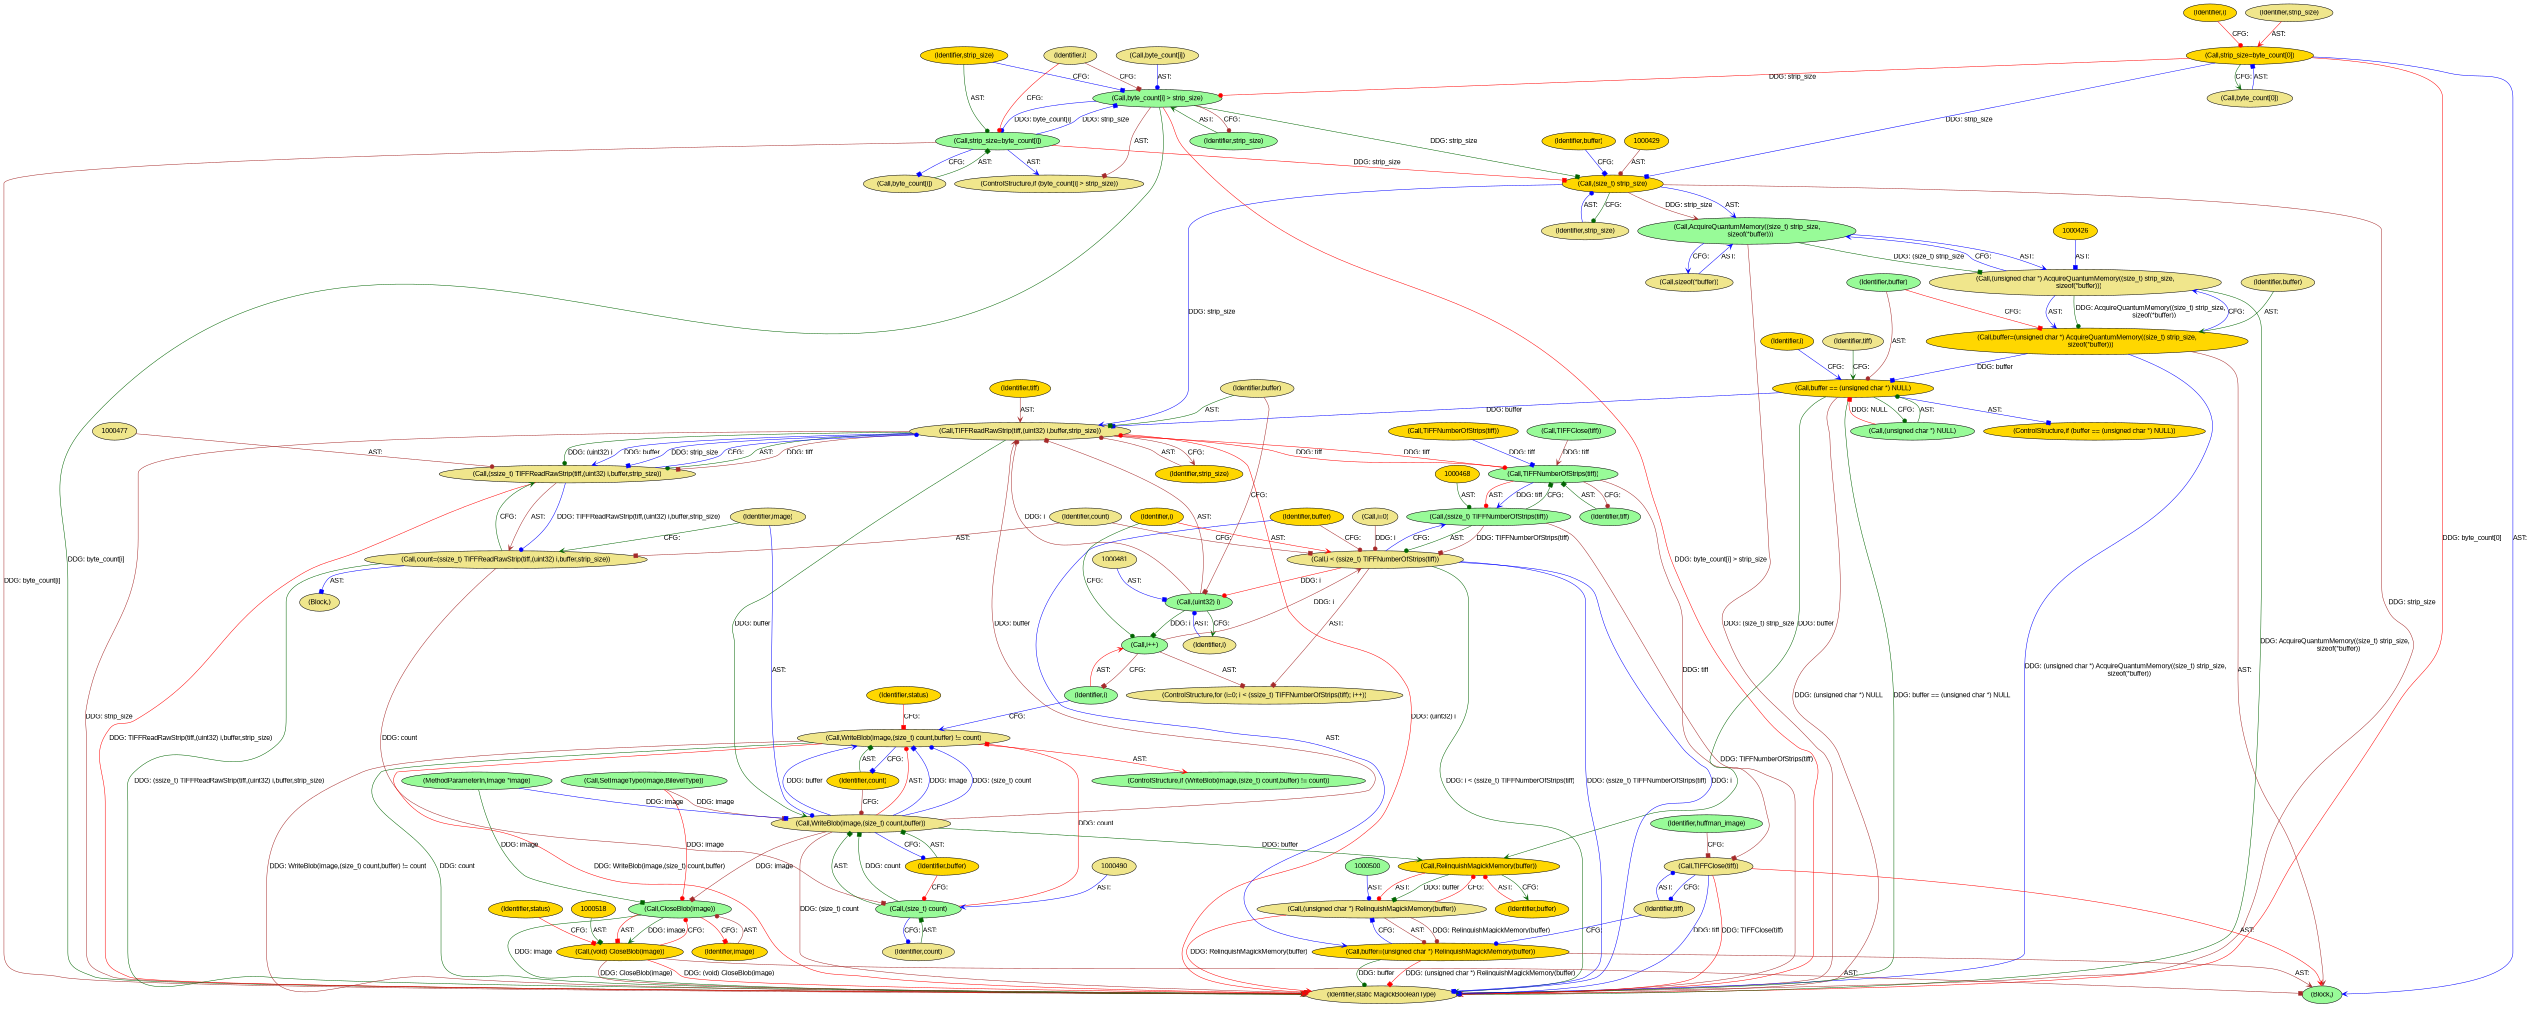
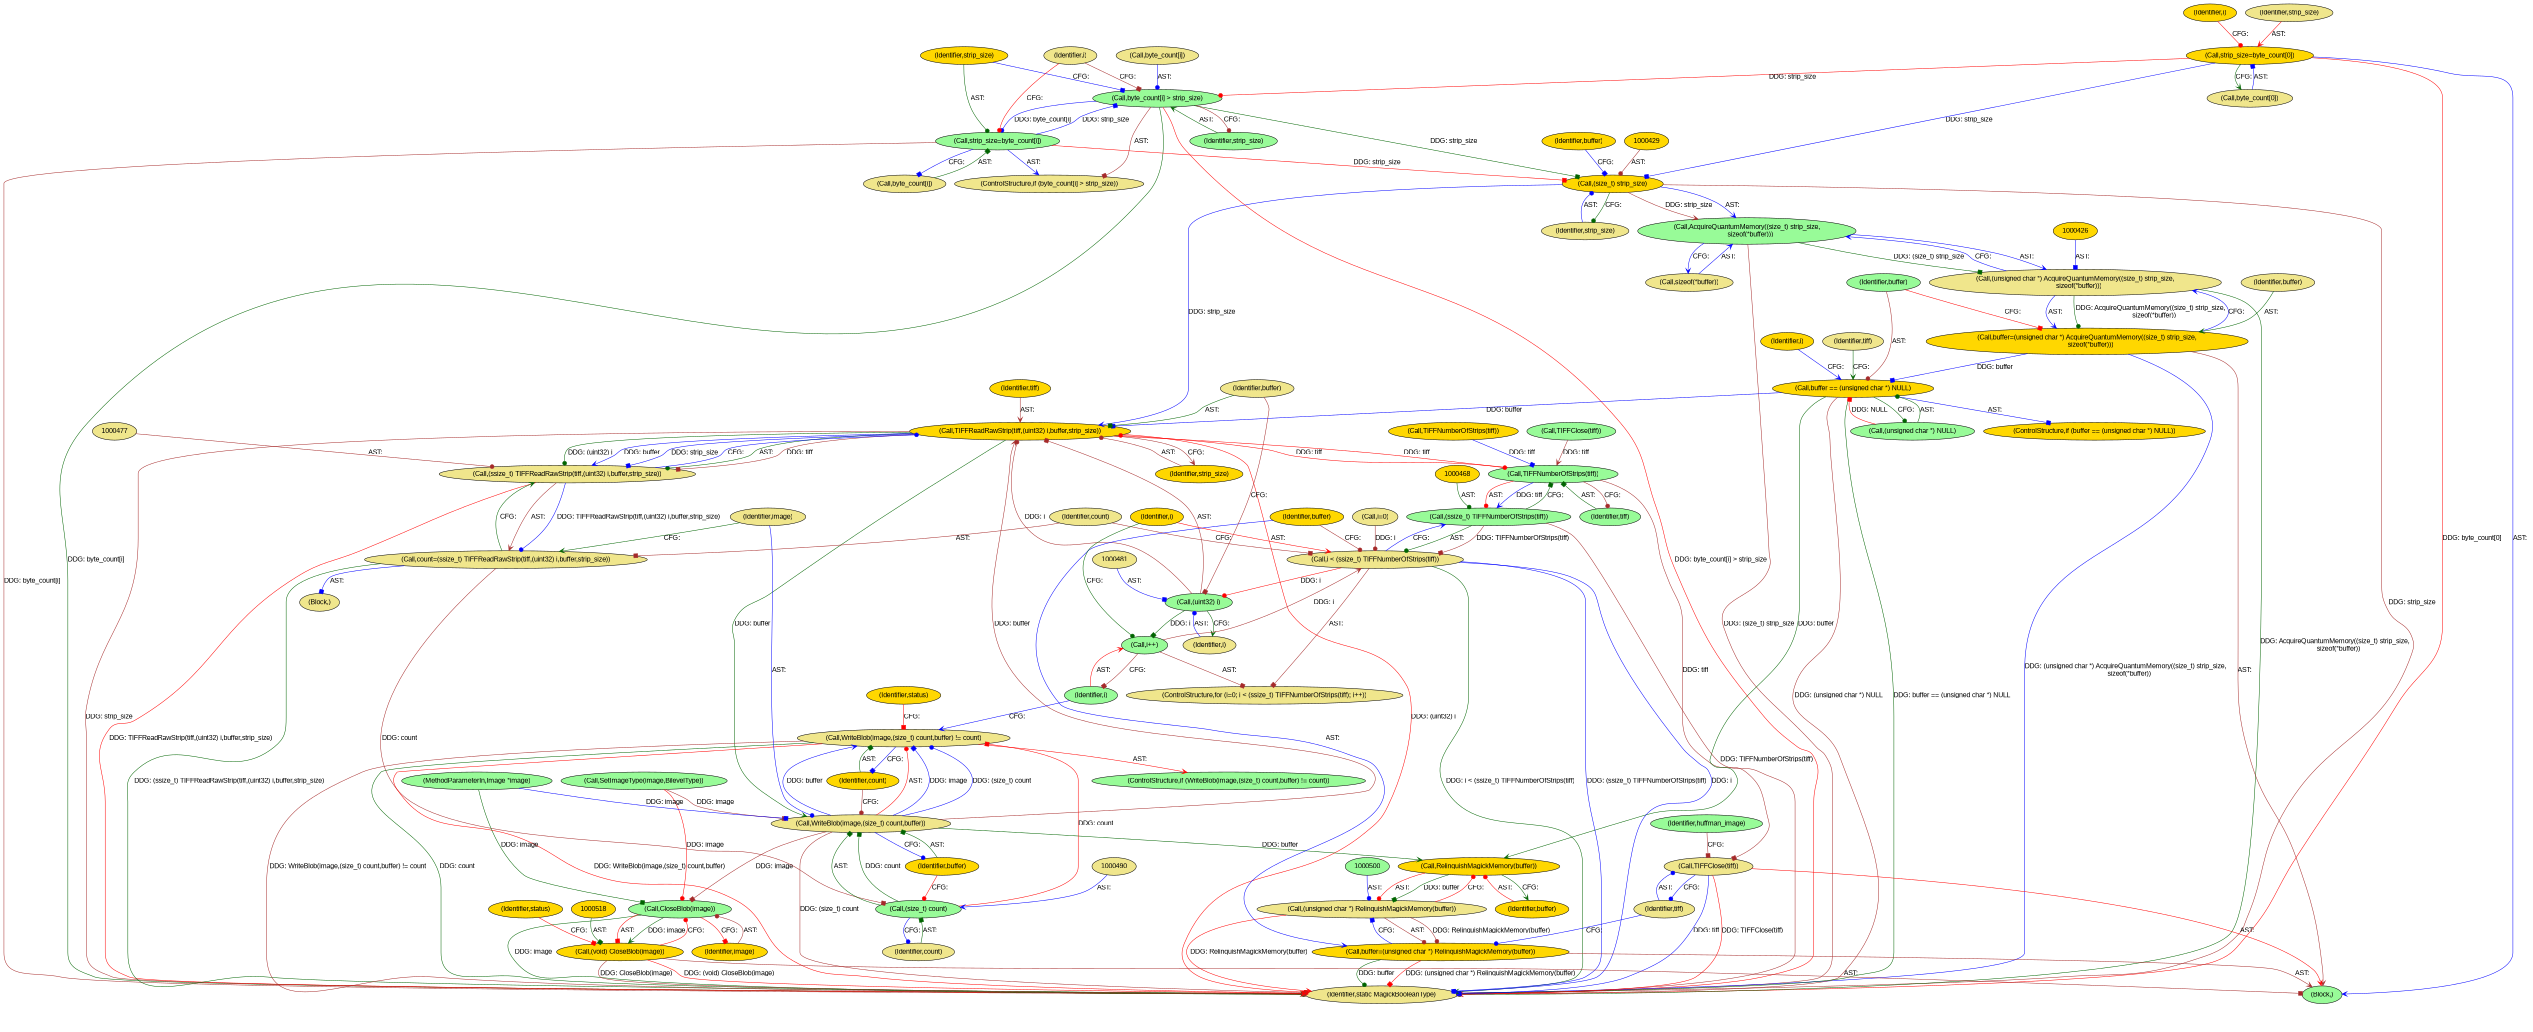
node "(Call,TIFFReadRawStrip(tiff,(uint32) i,buffer,strip_size))": fillcolor khaki -> gold
